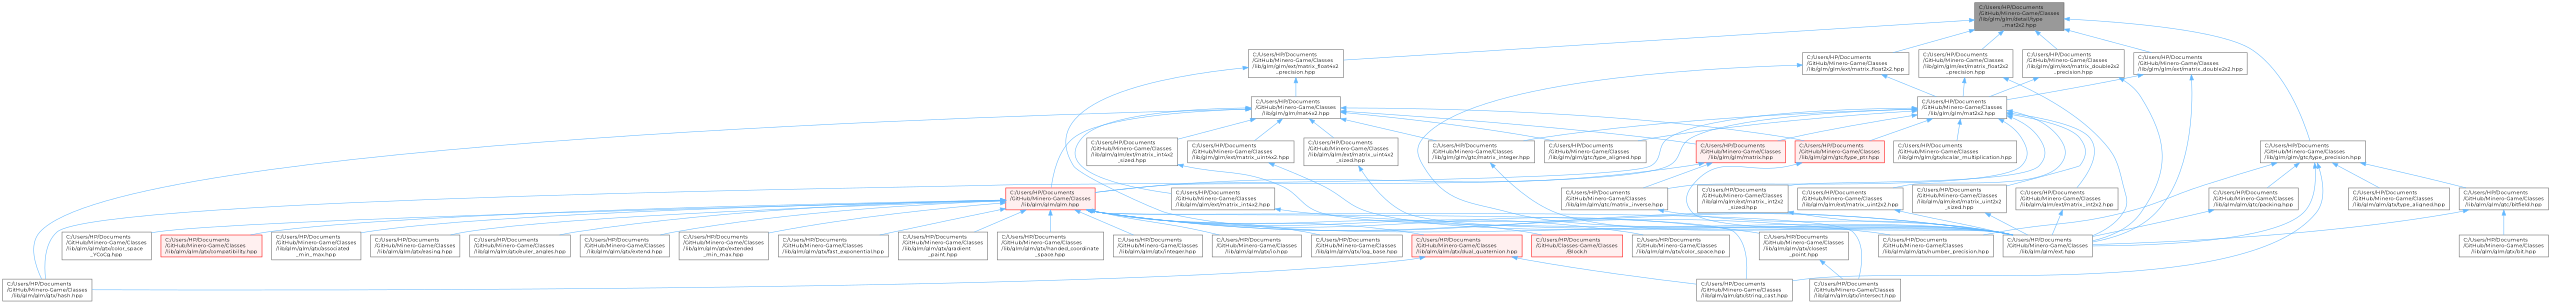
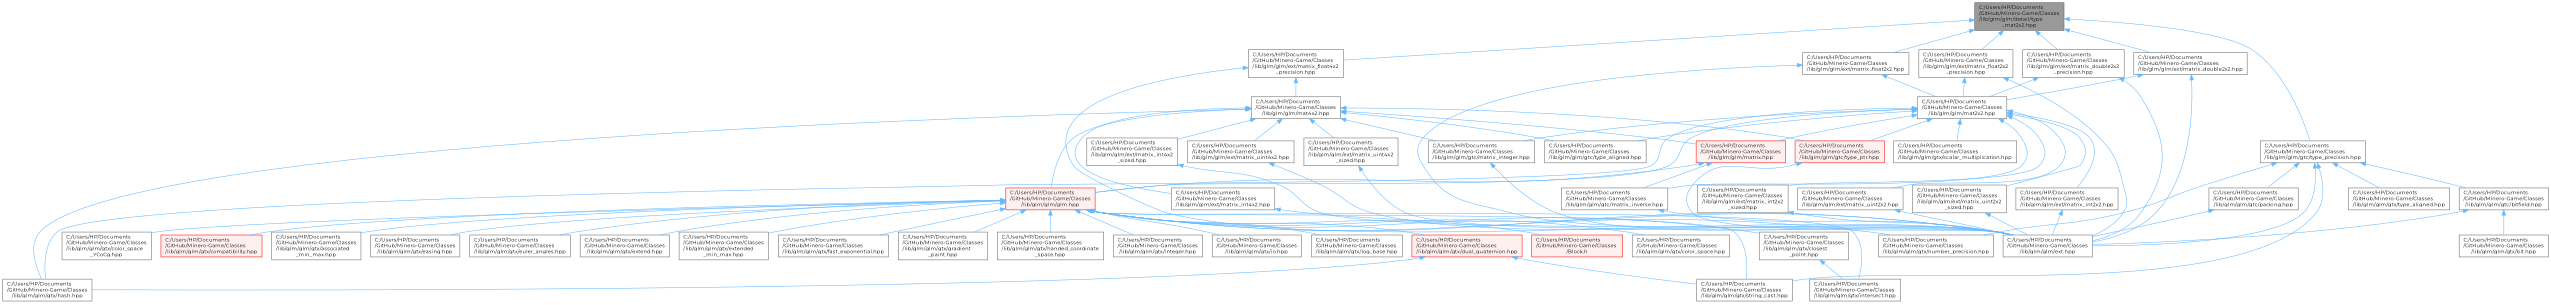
node "C:/Users/HP/Documents /GitHub/Classes-Game/Classes /Block.h": label "C:/Users/HP/Documents /GitHub/Classes-Game/Classes /Block.h" -> "C:/Users/HP/Documents /GitHub/Minero-Game/Classes /Block.h"
